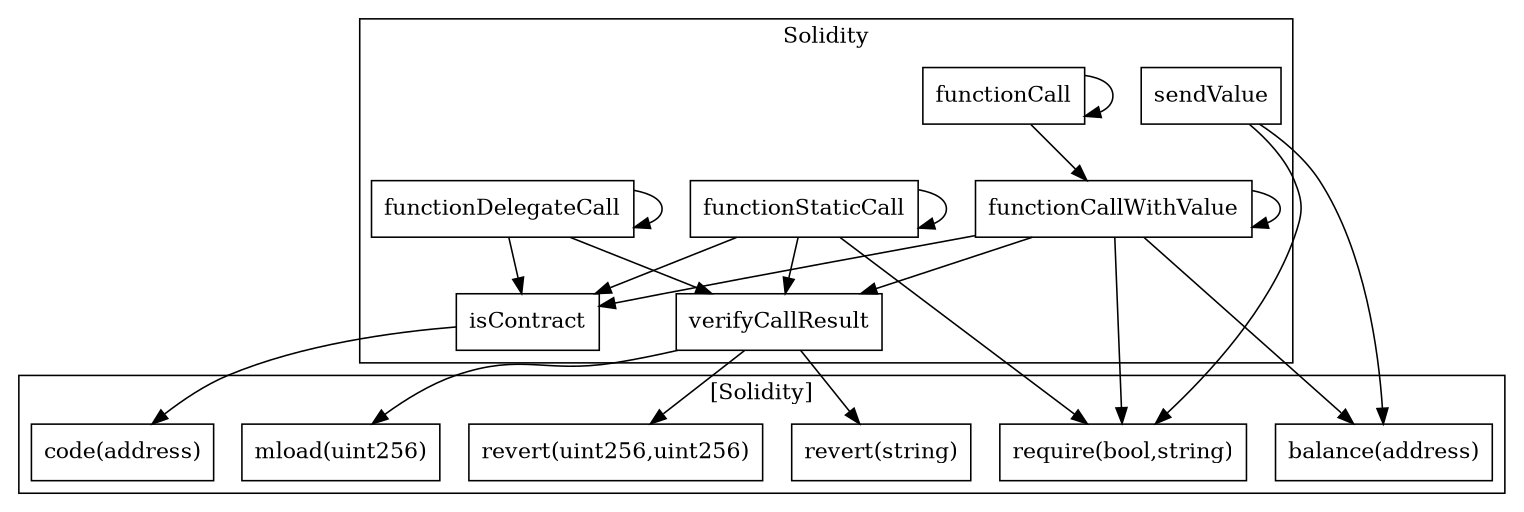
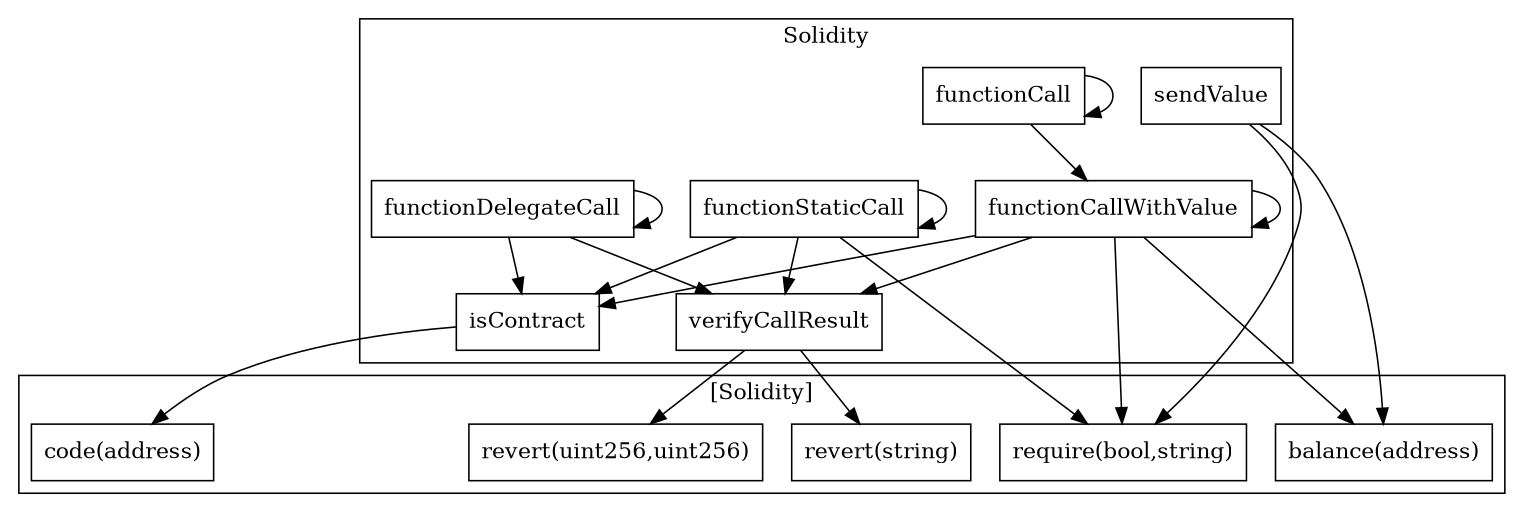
node "mload(uint256)": removed
